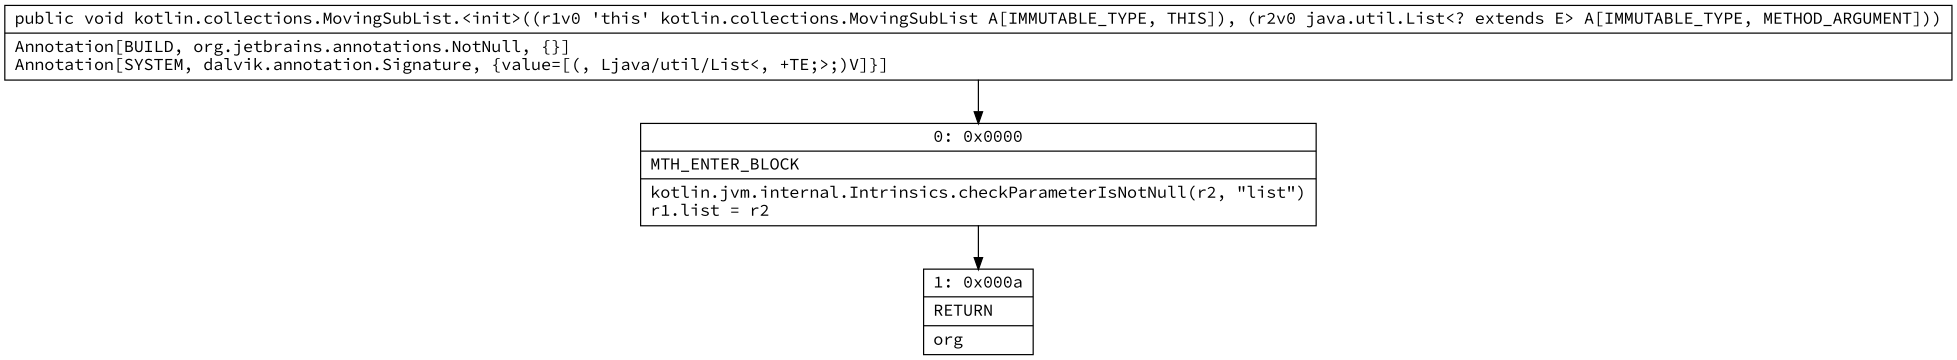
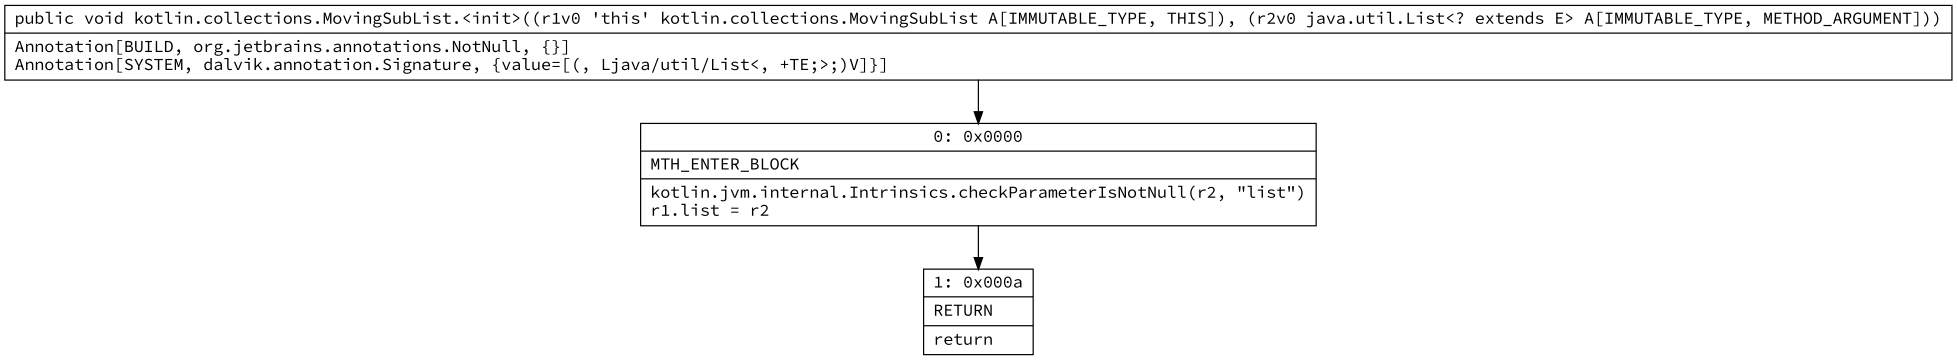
node "1: 0x000a": text "org" -> "return"
